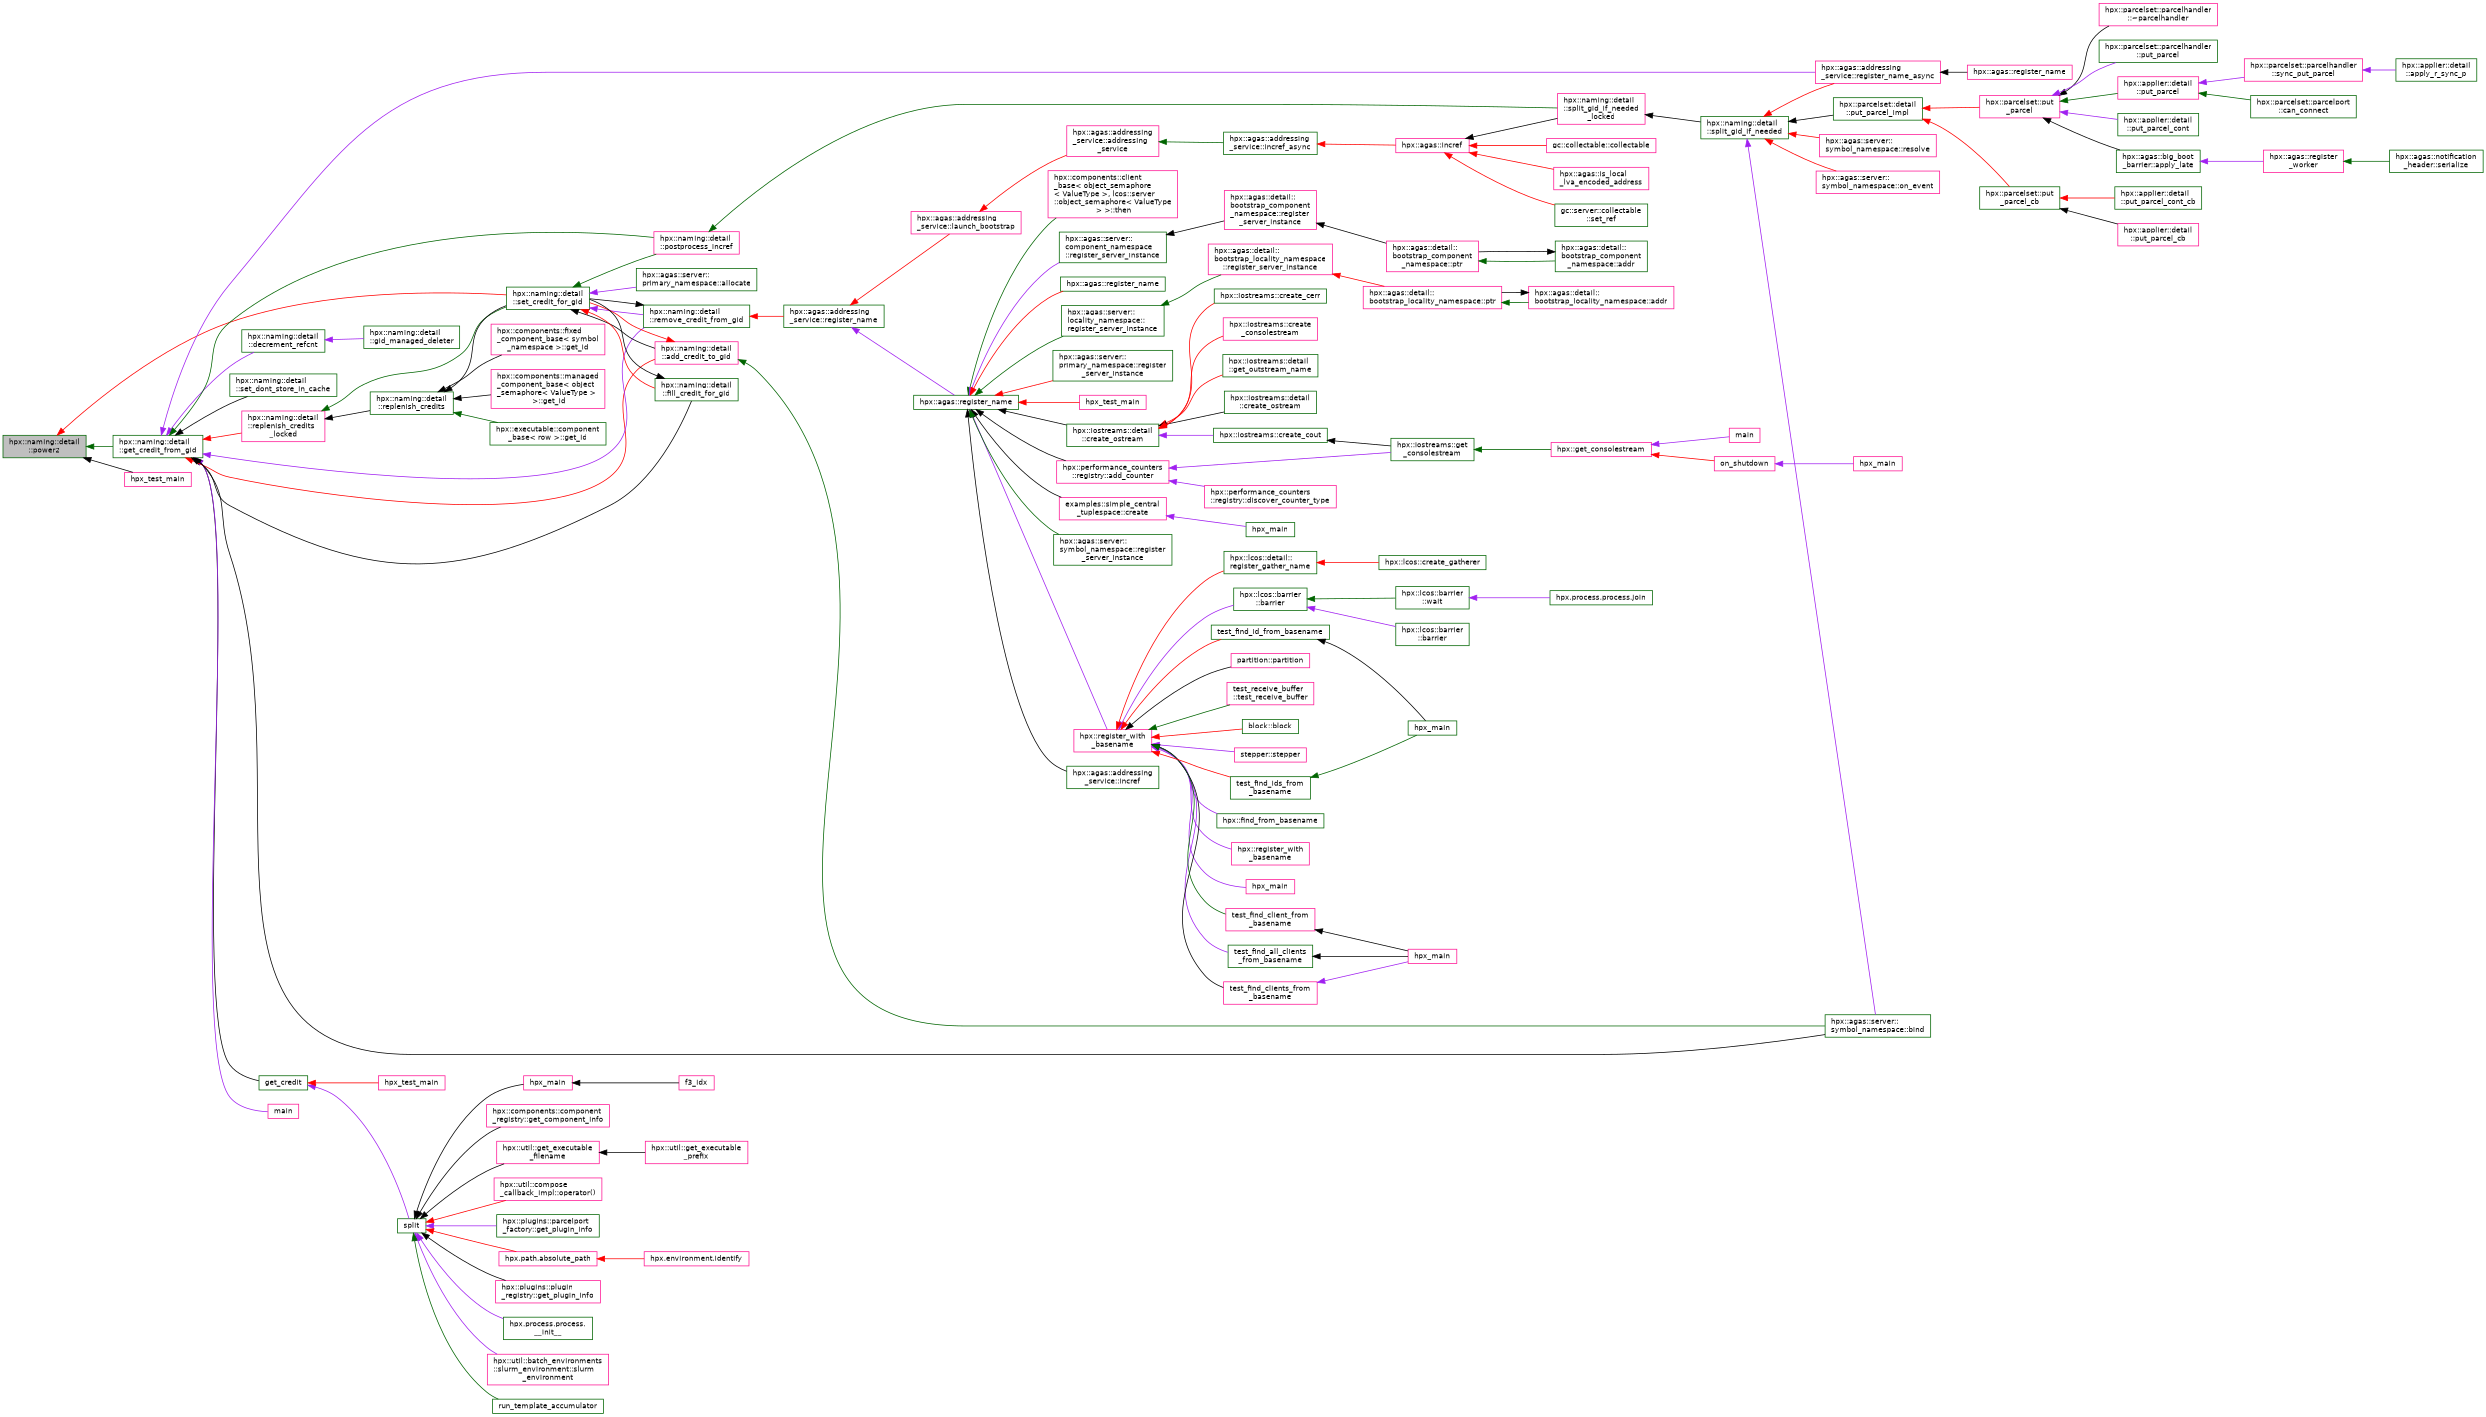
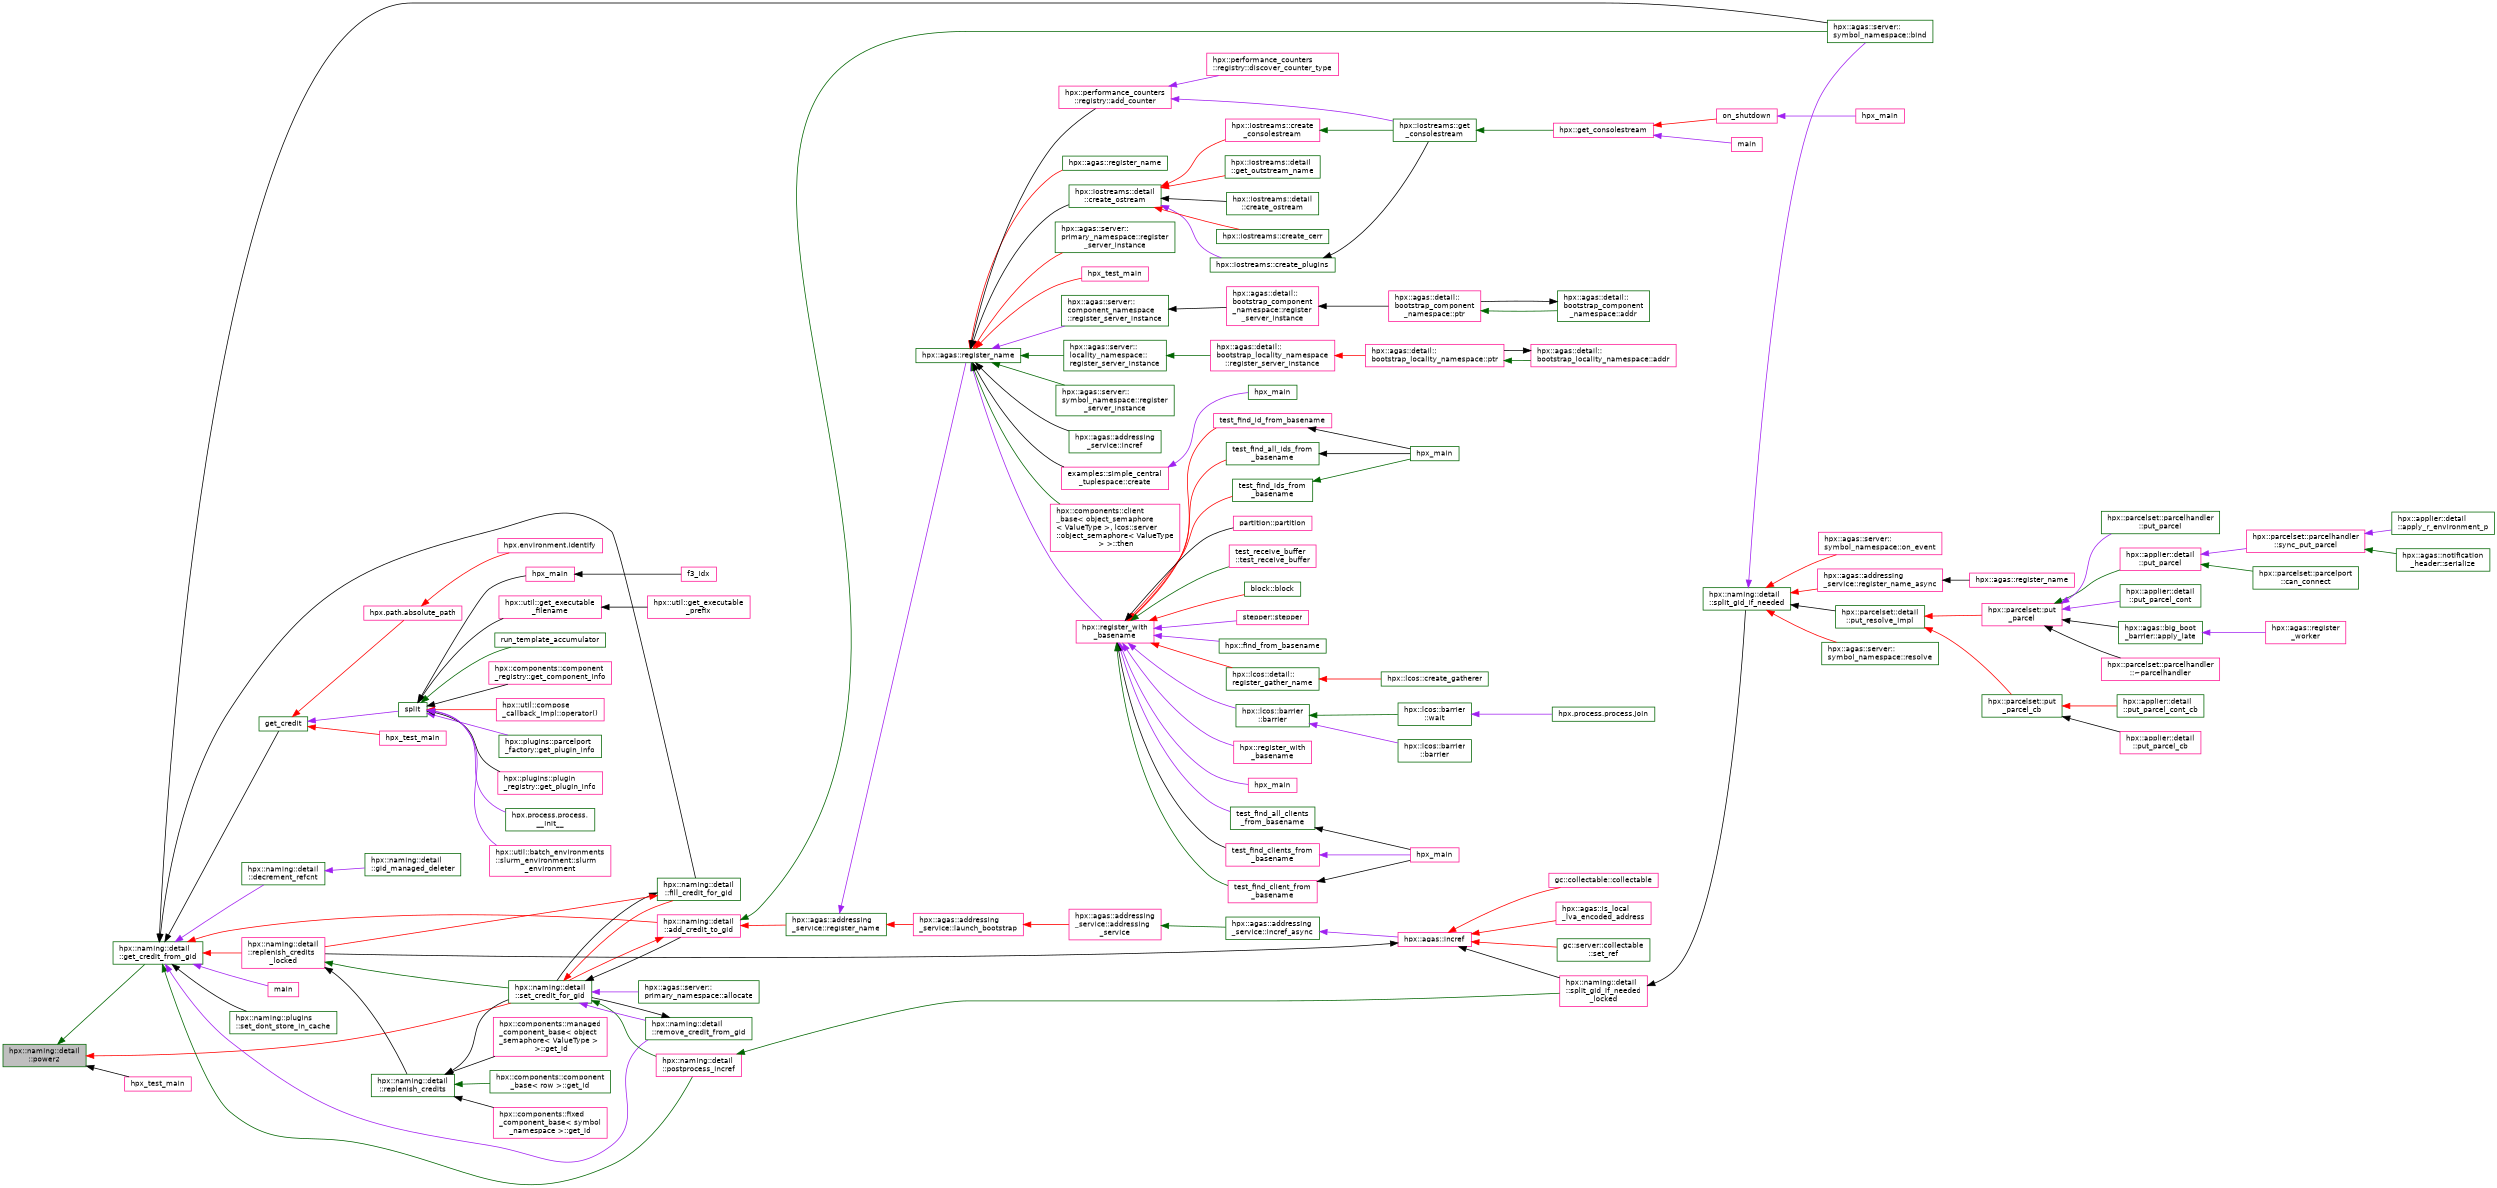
node "hpx::applier::detail ::apply_r_sync_p": label "hpx::applier::detail ::apply_r_sync_p" -> "hpx::applier::detail ::apply_r_environment_p"
edge "hpx::agas::addressing _service::register_name_async" -> "hpx::naming::detail ::get_credit_from_gid": removed
node "hpx::parcelset::detail ::put_parcel_impl": label "hpx::parcelset::detail ::put_parcel_impl" -> "hpx::parcelset::detail ::put_resolve_impl"
edge "hpx::iostreams::get _consolestream" -> "hpx::iostreams::create _consolestream": added
edge "hpx::agas::incref" -> "hpx::agas::addressing _service::incref_async": color red -> purple
node "hpx::agas::server:: symbol_namespace::resolve": color deeppink -> darkgreen
edge "hpx::agas::notification _header::serialize" -> "hpx::agas::register _worker": now "hpx::agas::notification _header::serialize" -> "hpx::parcelset::parcelhandler ::sync_put_parcel"
edge "hpx::agas::addressing _service::register_name" -> "hpx::naming::detail ::remove_credit_from_gid": now "hpx::agas::addressing _service::register_name" -> "hpx::naming::detail ::add_credit_to_gid"
node "hpx::naming::detail ::set_dont_store_in_cache": label "hpx::naming::detail ::set_dont_store_in_cache" -> "hpx::naming::plugins ::set_dont_store_in_cache"
node "hpx::executable::component _base< row >::get_id": label "hpx::executable::component _base< row >::get_id" -> "hpx::components::component _base< row >::get_id"
node "hpx::iostreams::create_cout": label "hpx::iostreams::create_cout" -> "hpx::iostreams::create_plugins"
node "test_find_all_ids_from _basename": added
node "test_find_id_from_basename": color darkgreen -> deeppink
edge "hpx::naming::detail ::replenish_credits _locked" -> "hpx::naming::detail ::fill_credit_for_gid": added
edge "hpx::naming::detail ::replenish_credits _locked" -> "hpx::agas::incref": added
edge "hpx.path.absolute_path" -> "split": now "hpx.path.absolute_path" -> "get_credit"
